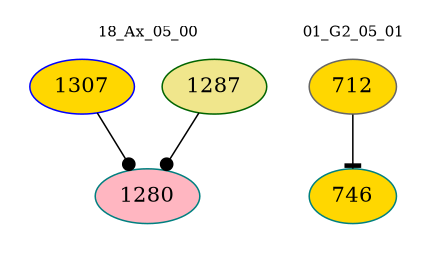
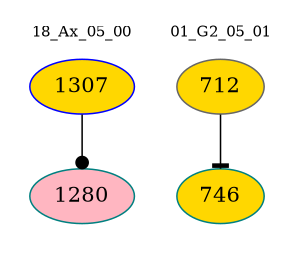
node "1287": removed
